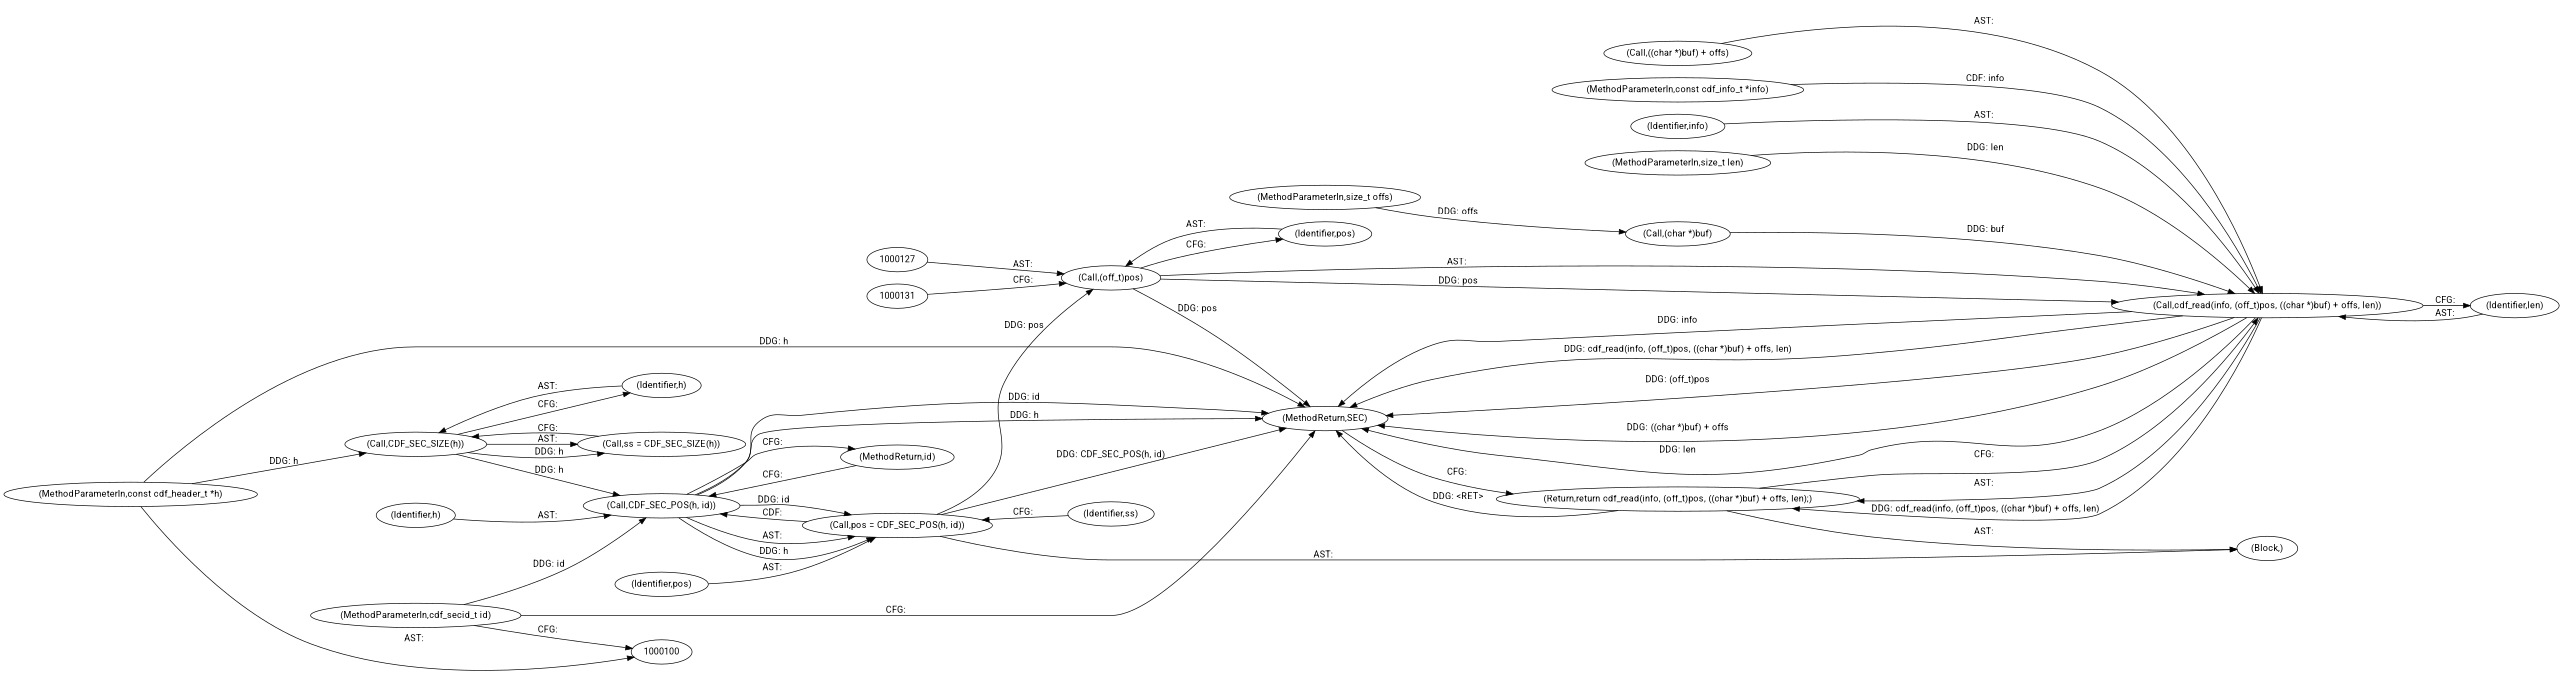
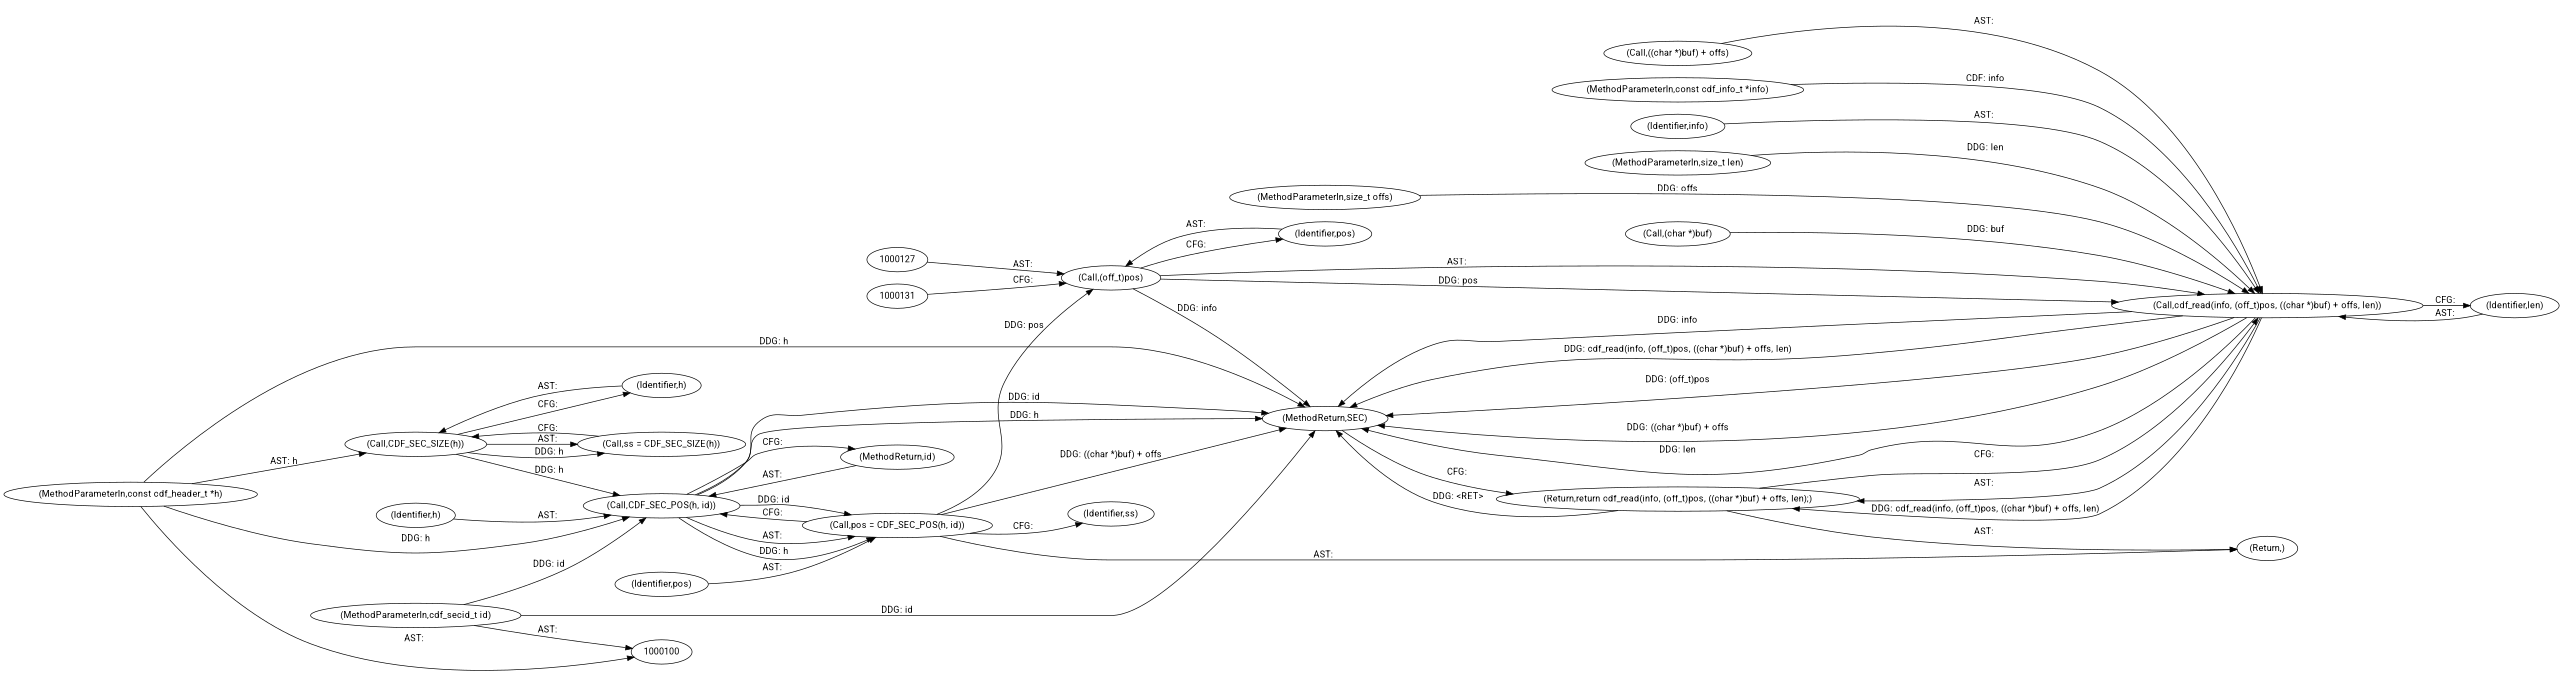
edge "(MethodParameterIn,size_t offs)" -> "(Call,(char *)buf)": now "(MethodParameterIn,size_t offs)" -> "(Call,cdf_read(info, (off_t)pos, ((char *)buf) + offs, len))"
edge "(Call,(off_t)pos)" -> "(MethodReturn,SEC)": label "DDG: pos" -> "DDG: info"
edge "(Call,pos = CDF_SEC_POS(h, id))" -> "(MethodReturn,SEC)": label "DDG: CDF_SEC_POS(h, id)" -> "DDG: ((char *)buf) + offs"
edge "(MethodParameterIn,const cdf_header_t *h)" -> "(Call,CDF_SEC_SIZE(h))": label "DDG: h" -> "AST: h"
edge "(MethodReturn,id)" -> "(Call,CDF_SEC_POS(h, id))": label "CFG: " -> "AST: "
edge "(Call,pos = CDF_SEC_POS(h, id))" -> "(Call,CDF_SEC_POS(h, id))": label "CDF: " -> "CFG: "
edge "(Identifier,ss)" -> "(Call,pos = CDF_SEC_POS(h, id))": reversed
node "(Block,)": label "(Block,)" -> "(Return,)"
edge "(MethodParameterIn,const cdf_header_t *h)" -> "(Call,CDF_SEC_POS(h, id))": added, label "DDG: h"
edge "(MethodParameterIn,cdf_secid_t id)" -> "(MethodReturn,SEC)": label "CFG: " -> "DDG: id"
edge "(MethodParameterIn,cdf_secid_t id)" -> "1000100": label "CFG: " -> "AST: "
